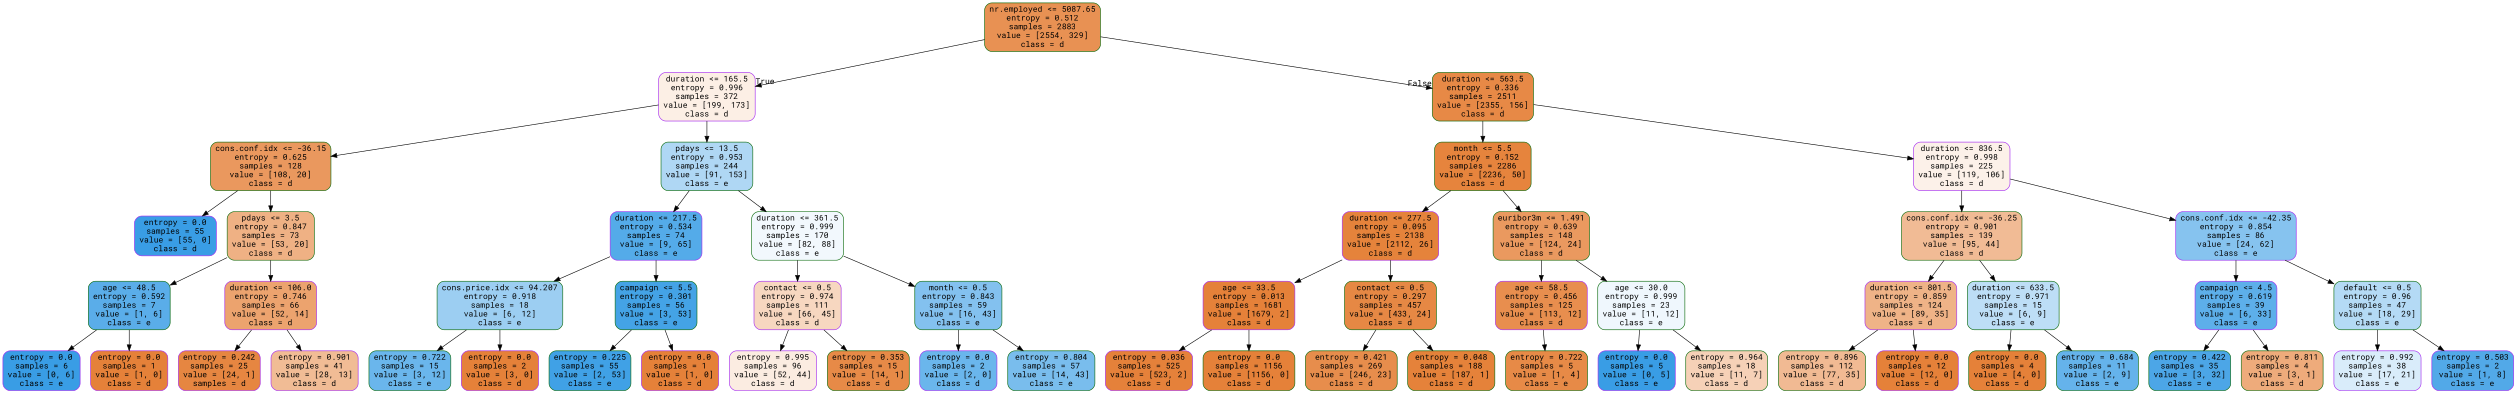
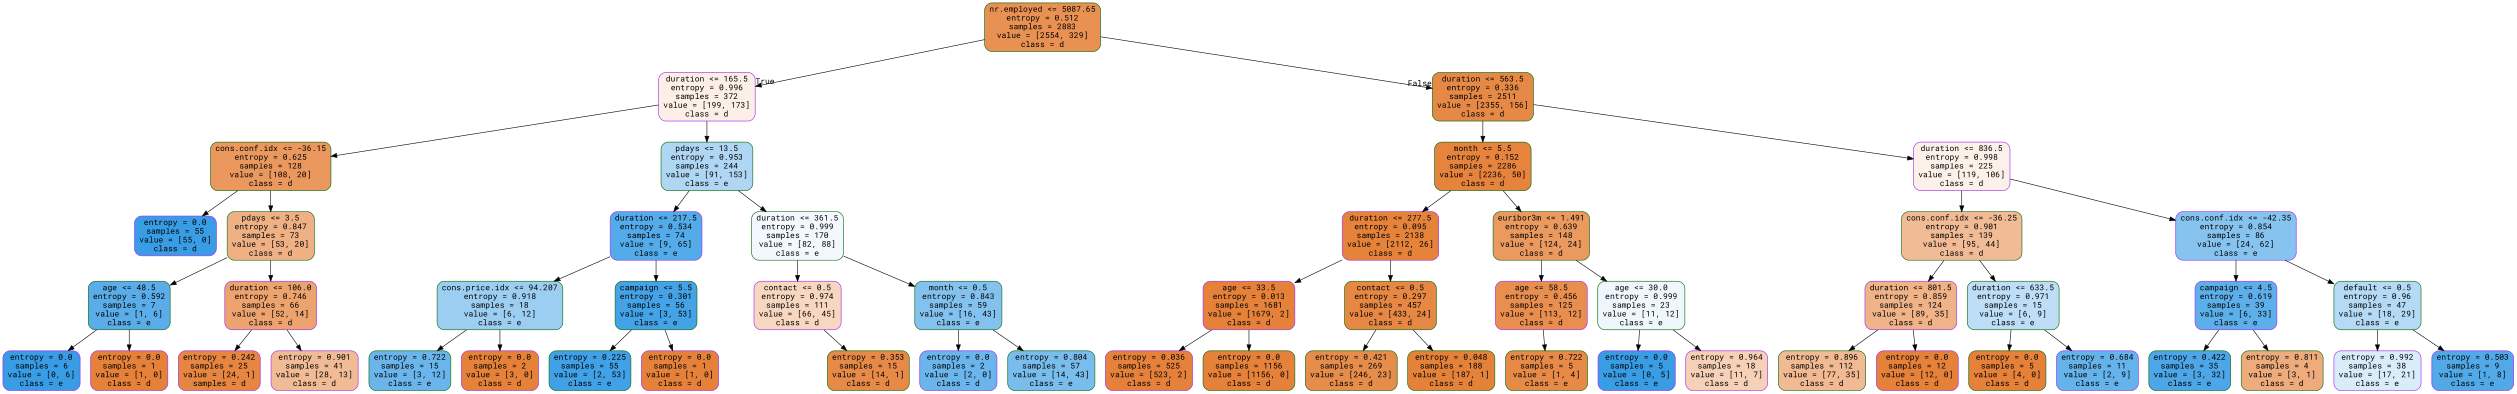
node "entropy = 0.995 samples = 96 value = [52, 44] class = d": removed
node "entropy = 0.964 samples = 18 value = [11, 7] class = d": color darkgreen -> purple
node "entropy = 0.0 samples = 4 value = [4, 0] class = d": label "entropy = 0.0 samples = 4 value = [4, 0] class = d" -> "entropy = 0.0 samples = 5 value = [4, 0] class = d"
node "entropy = 0.684 samples = 11 value = [2, 9] class = e": color darkgreen -> purple
node "entropy = 0.503 samples = 2 value = [1, 8] class = e": label "entropy = 0.503 samples = 2 value = [1, 8] class = e" -> "entropy = 0.503 samples = 9 value = [1, 8] class = e"
